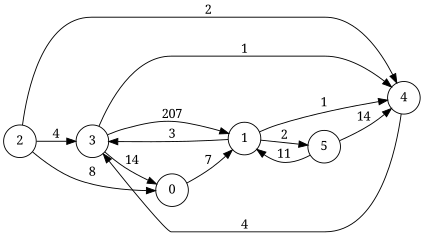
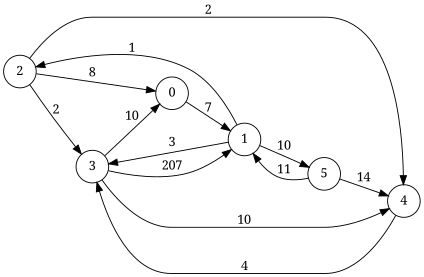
edge "3" -> "4": label "1" -> "10"
edge "1" -> "4": now "1" -> "2"
edge "2" -> "3": label "4" -> "2"
edge "1" -> "5": label "2" -> "10"
edge "3" -> "0": label "14" -> "10"
